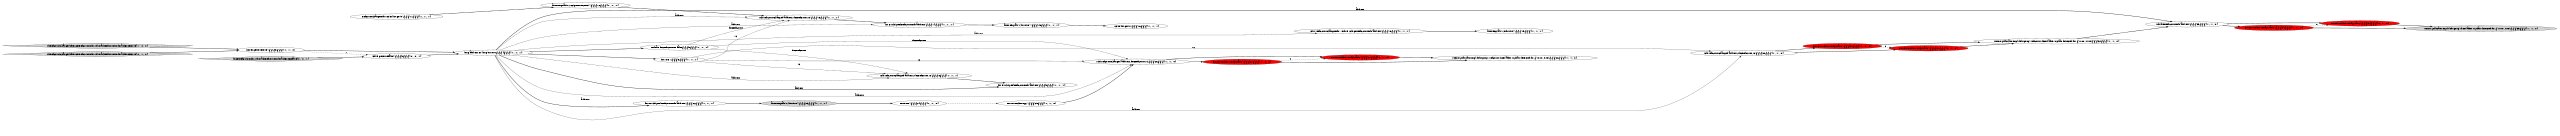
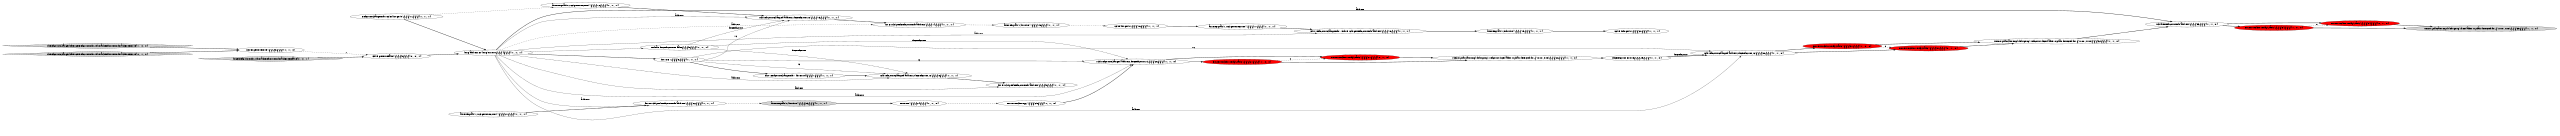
edge "RefCountChangeInfo rcci = list.get(0)@@@11@@@['1', '1', '1']" -> "assertEquals(0,rcci.getUseCount())@@@12@@@['1', '1', '1']": style bold -> dashed
edge "list = rchi.peekRefCountInfo(address)@@@14@@@['1', '1', '1']" -> "assertEquals(1,list.size())@@@15@@@['1', '1', '1']": style bold -> dashed
edge "assertEquals(1,list.size())@@@15@@@['1', '1', '1']" -> "rcci = list.get(0)@@@16@@@['1', '1', '1']": style bold -> dashed
edge "long address = (long)0x1000@@@4@@@['1', '1', '1']" -> "list = rchi.peekRefCountInfo(address)@@@14@@@['1', '1', '1']": style solid -> dashed
node "assertEquals(1,rcci.getUseCount())@@@17@@@['1', '1', '1']": added
node "rcci = info.get(0)@@@20@@@['1', '1', '1']": added
edge "long address = (long)0x1000@@@4@@@['1', '1', '1']" -> "boolean decRefCount = false@@@5@@@['1', '1', '1']": style bold -> solid
edge "rchi = getTrueTrue()@@@3@@@['1', '1', '0']" -> "long address = (long)0x1000@@@4@@@['1', '1', '1']": now "RefCountChangeInfo rcci = list.get(0)@@@11@@@['1', '1', '1']" -> "long address = (long)0x1000@@@4@@@['1', '1', '1']"
node "decRefCount = true@@@29@@@['1', '1', '0']": added
node "List<RefCountChangeInfo> list = null@@@7@@@['1', '1', '1']": added
edge "long address = (long)0x1000@@@4@@@['1', '1', '1']" -> "list = rchi.peekRefCountInfo(address)@@@9@@@['1', '1', '1']": style bold -> solid
edge "list = rchi.peekRefCountInfo(address)@@@22@@@['1', '1', '1']" -> "assertEquals(0,list.size())@@@23@@@['1', '1', '1']": style bold -> dashed
edge "long address = (long)0x1000@@@4@@@['1', '1', '1']" -> "list = rchi.peekRefCountInfo(address)@@@22@@@['1', '1', '1']": style bold -> solid
node "assertEquals(1,rcci.getUseCount())@@@21@@@['1', '1', '1']": added
